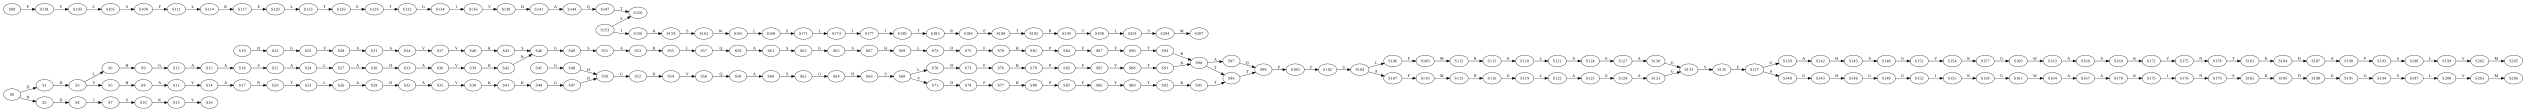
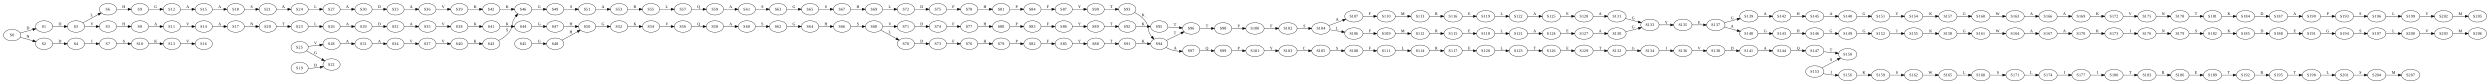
edge "S22" -> "S25": reversed
edge "S97" -> "S98": now "S97" -> "S99"
